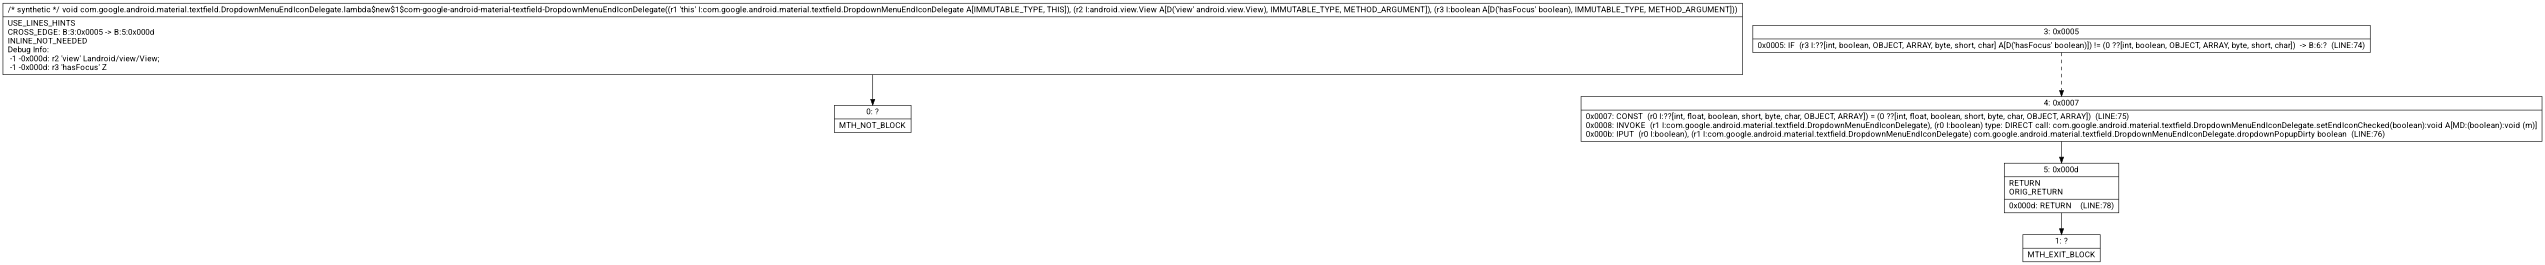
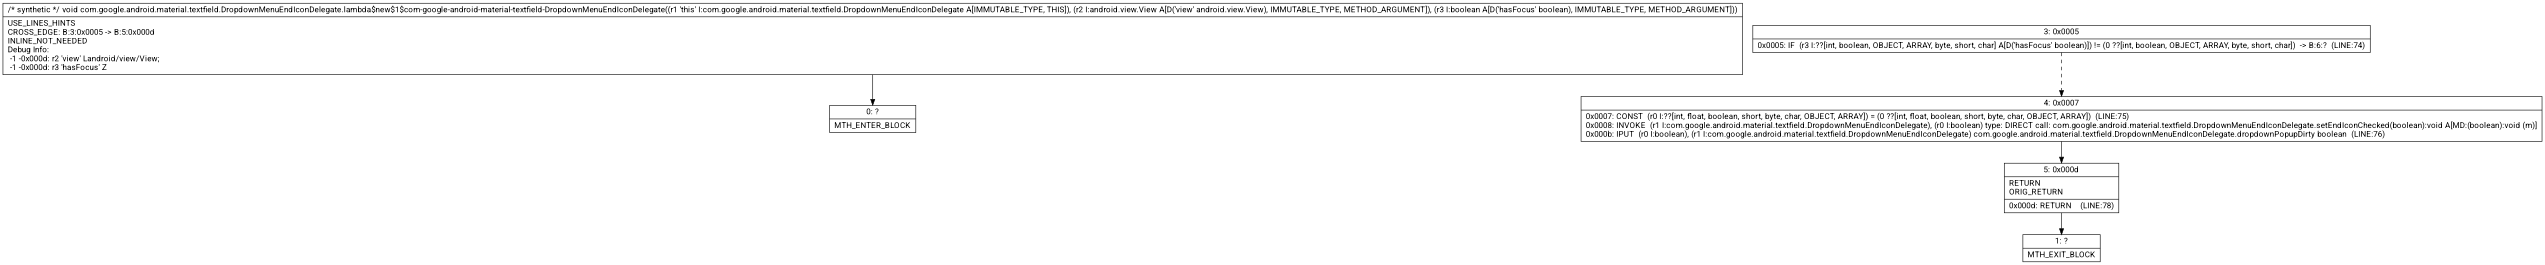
node "0: ?": text "MTH_NOT_BLOCK" -> "MTH_ENTER_BLOCK"
